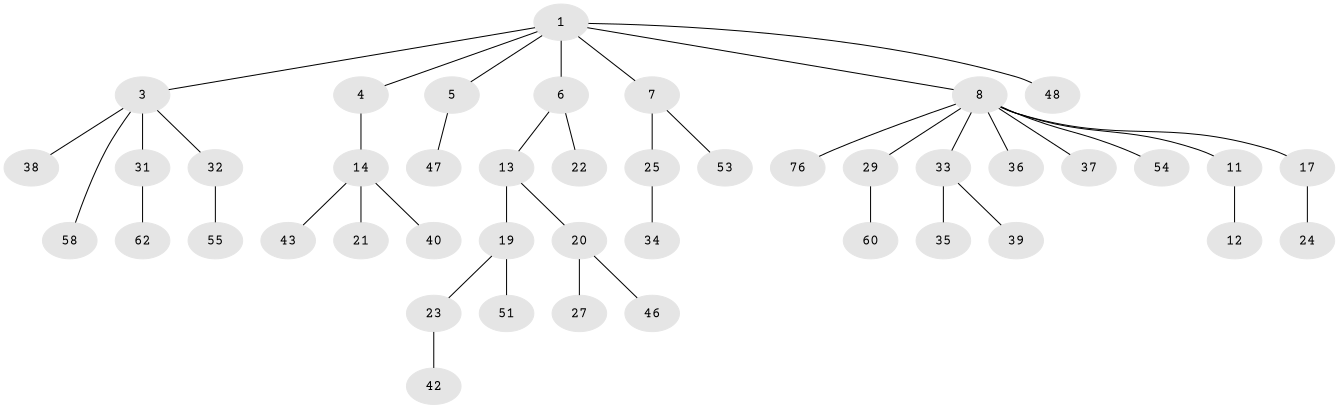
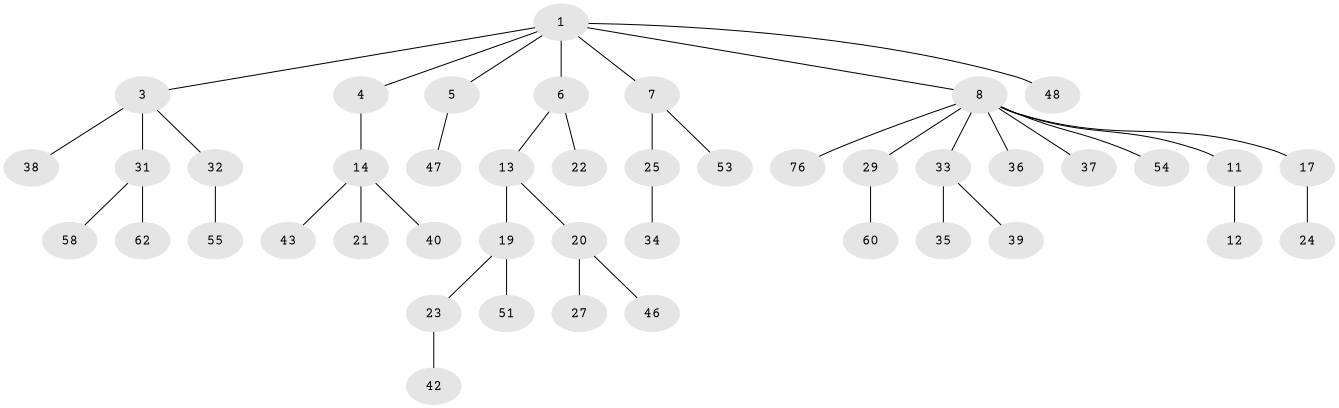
edge "3" -- "58": now "31" -- "58"
